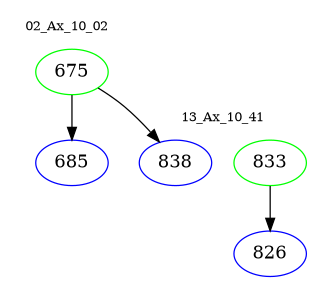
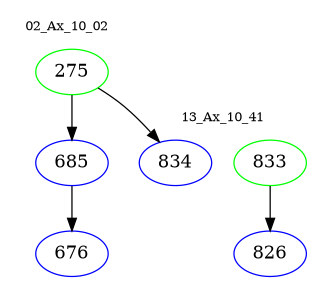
node "675": label "675" -> "275"
node "838": label "838" -> "834"
node "676": added
